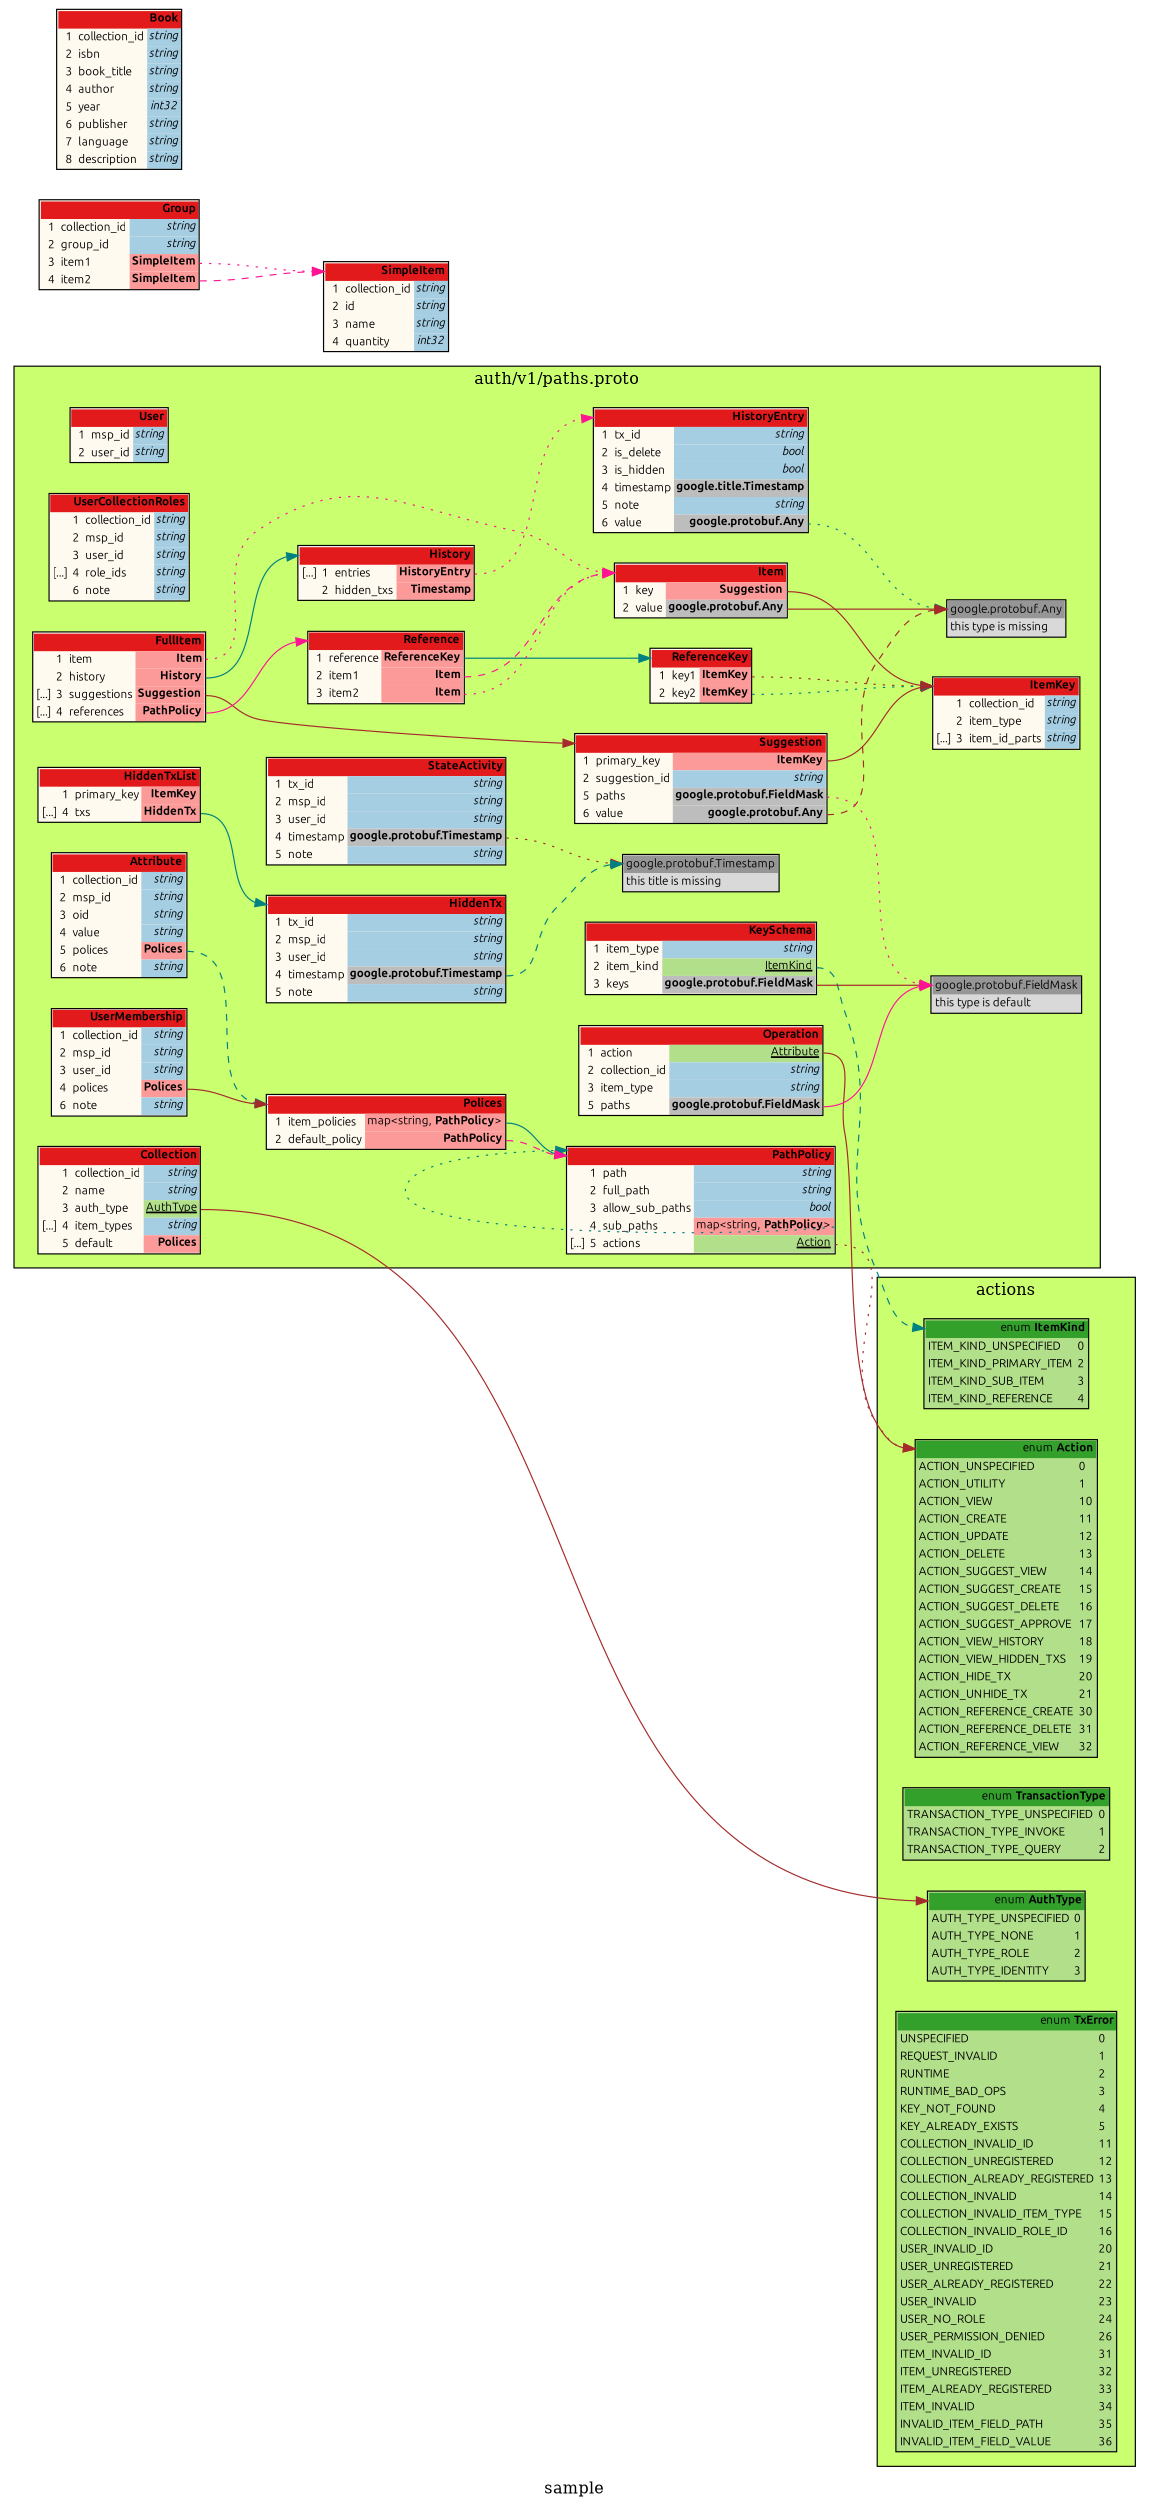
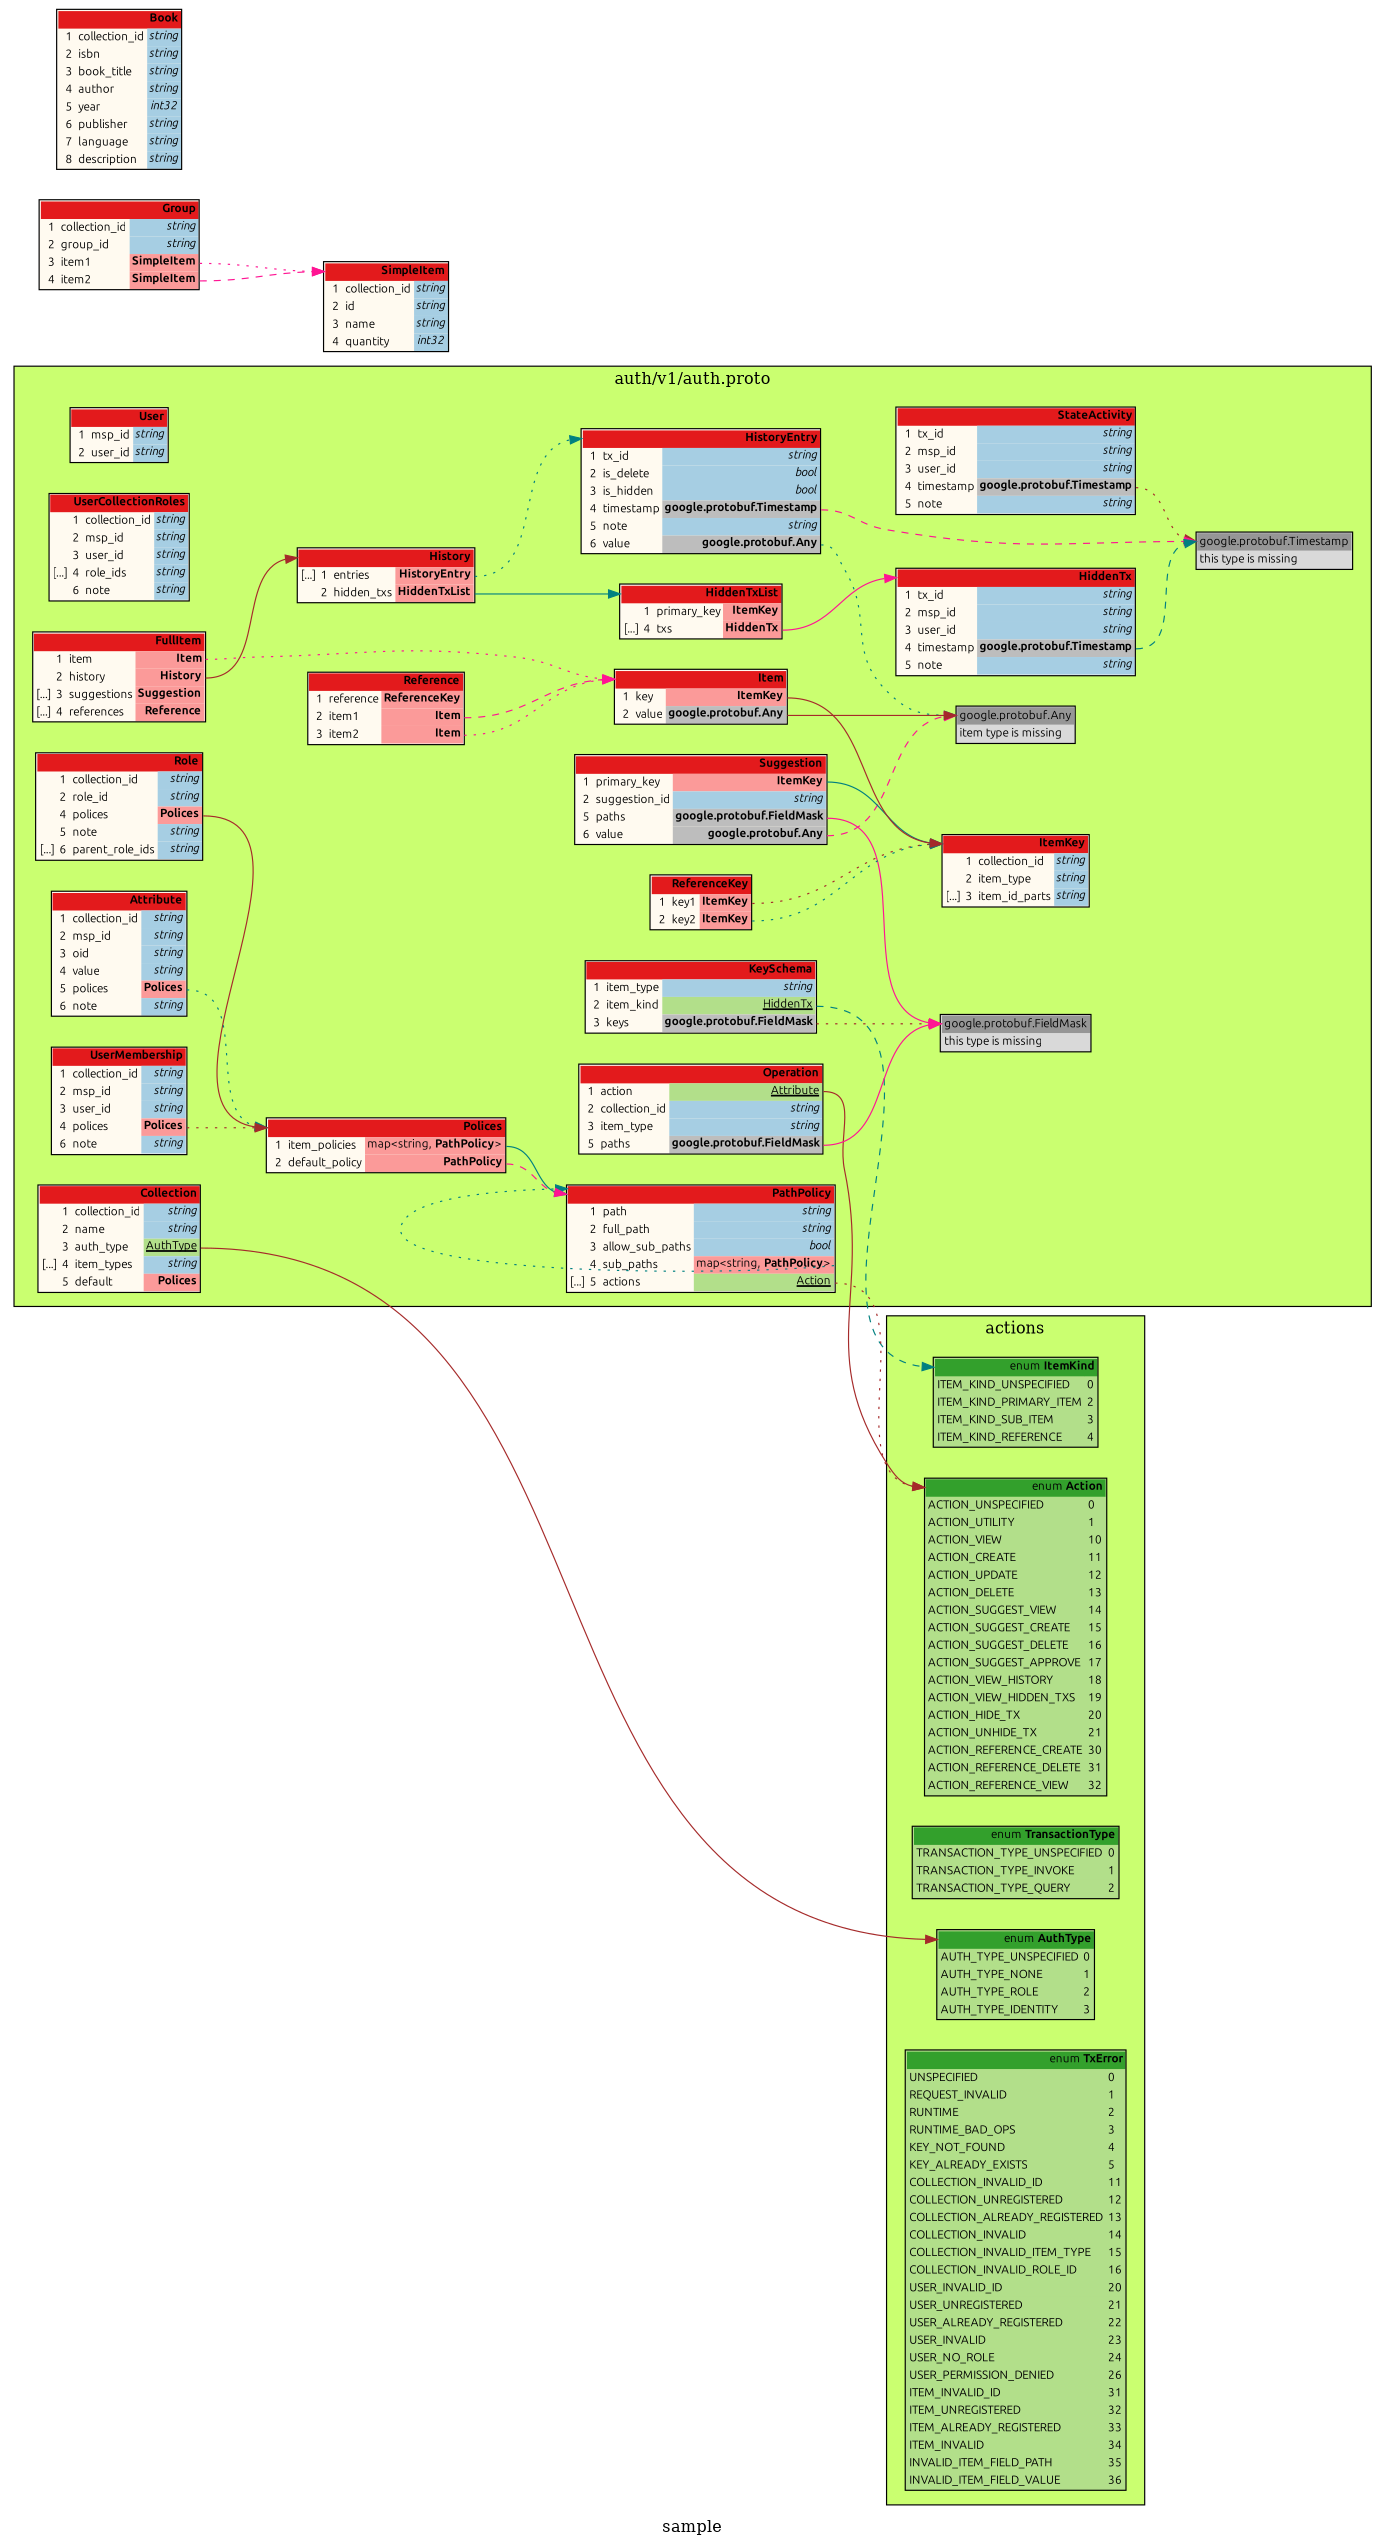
cluster "auth/v1/paths.proto": label "auth/v1/paths.proto" -> "auth/v1/auth.proto"
node "HistoryEntry": text "google.title.Timestamp" -> "google.protobuf.Timestamp"
edge "History" -> "HistoryEntry": color deeppink -> teal
edge "HistoryEntry" -> "google.protobuf.Timestamp": added
node "History": text "Timestamp" -> "HiddenTxList"
node "Item": text "Suggestion" -> "ItemKey"
edge "History" -> "HiddenTxList": added
edge "FullItem" -> "History": color teal -> brown
node "google.protobuf.Any": text "this type is missing" -> "item type is missing"
edge "Reference" -> "ReferenceKey": removed
edge "FullItem" -> "Reference": removed
edge "Suggestion" -> "google.protobuf.Any": color brown -> deeppink
node "FullItem": text "PathPolicy" -> "Reference"
edge "Suggestion" -> "ItemKey": color brown -> teal
edge "FullItem" -> "Suggestion": removed
node "Role": added
edge "HiddenTxList" -> "HiddenTx": color teal -> deeppink
node "google.protobuf.Timestamp": text "this title is missing" -> "this type is missing"
edge "Suggestion" -> "google.protobuf.FieldMask": style dotted -> solid
node "KeySchema": text "ItemKind" -> "HiddenTx"
edge "KeySchema" -> "google.protobuf.FieldMask": style solid -> dotted
node "google.protobuf.FieldMask": text "this type is default" -> "this type is missing"
edge "Attribute" -> "Polices": style dashed -> dotted
edge "UserMembership" -> "Polices": style solid -> dotted
